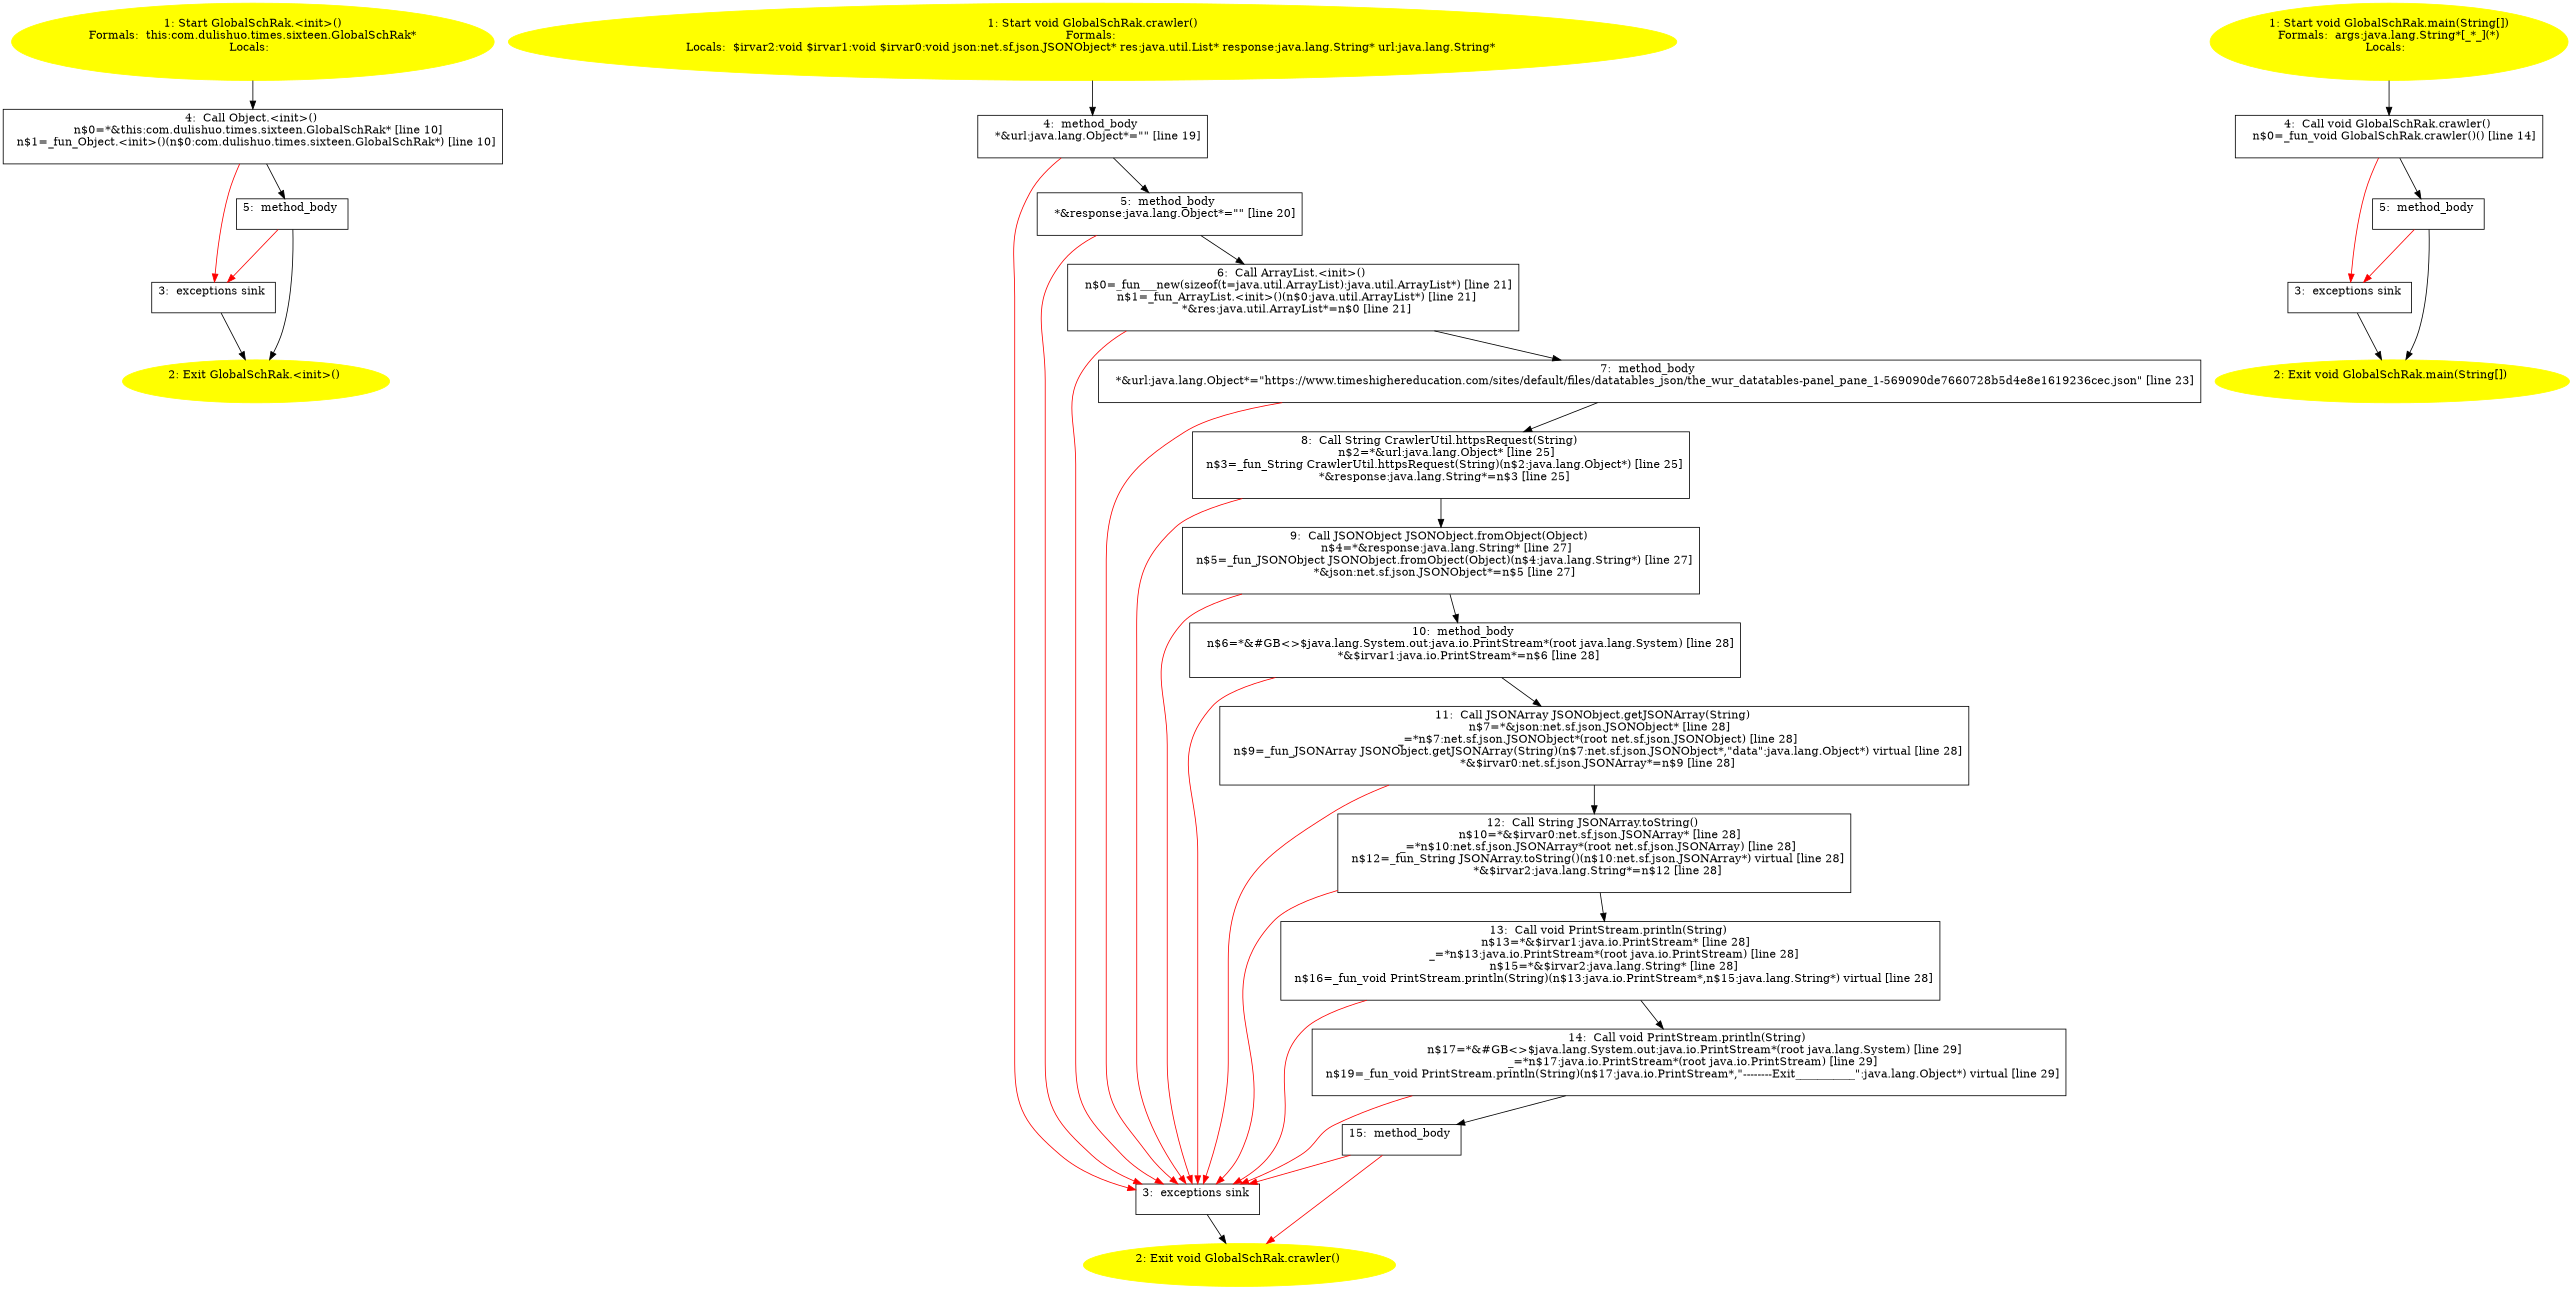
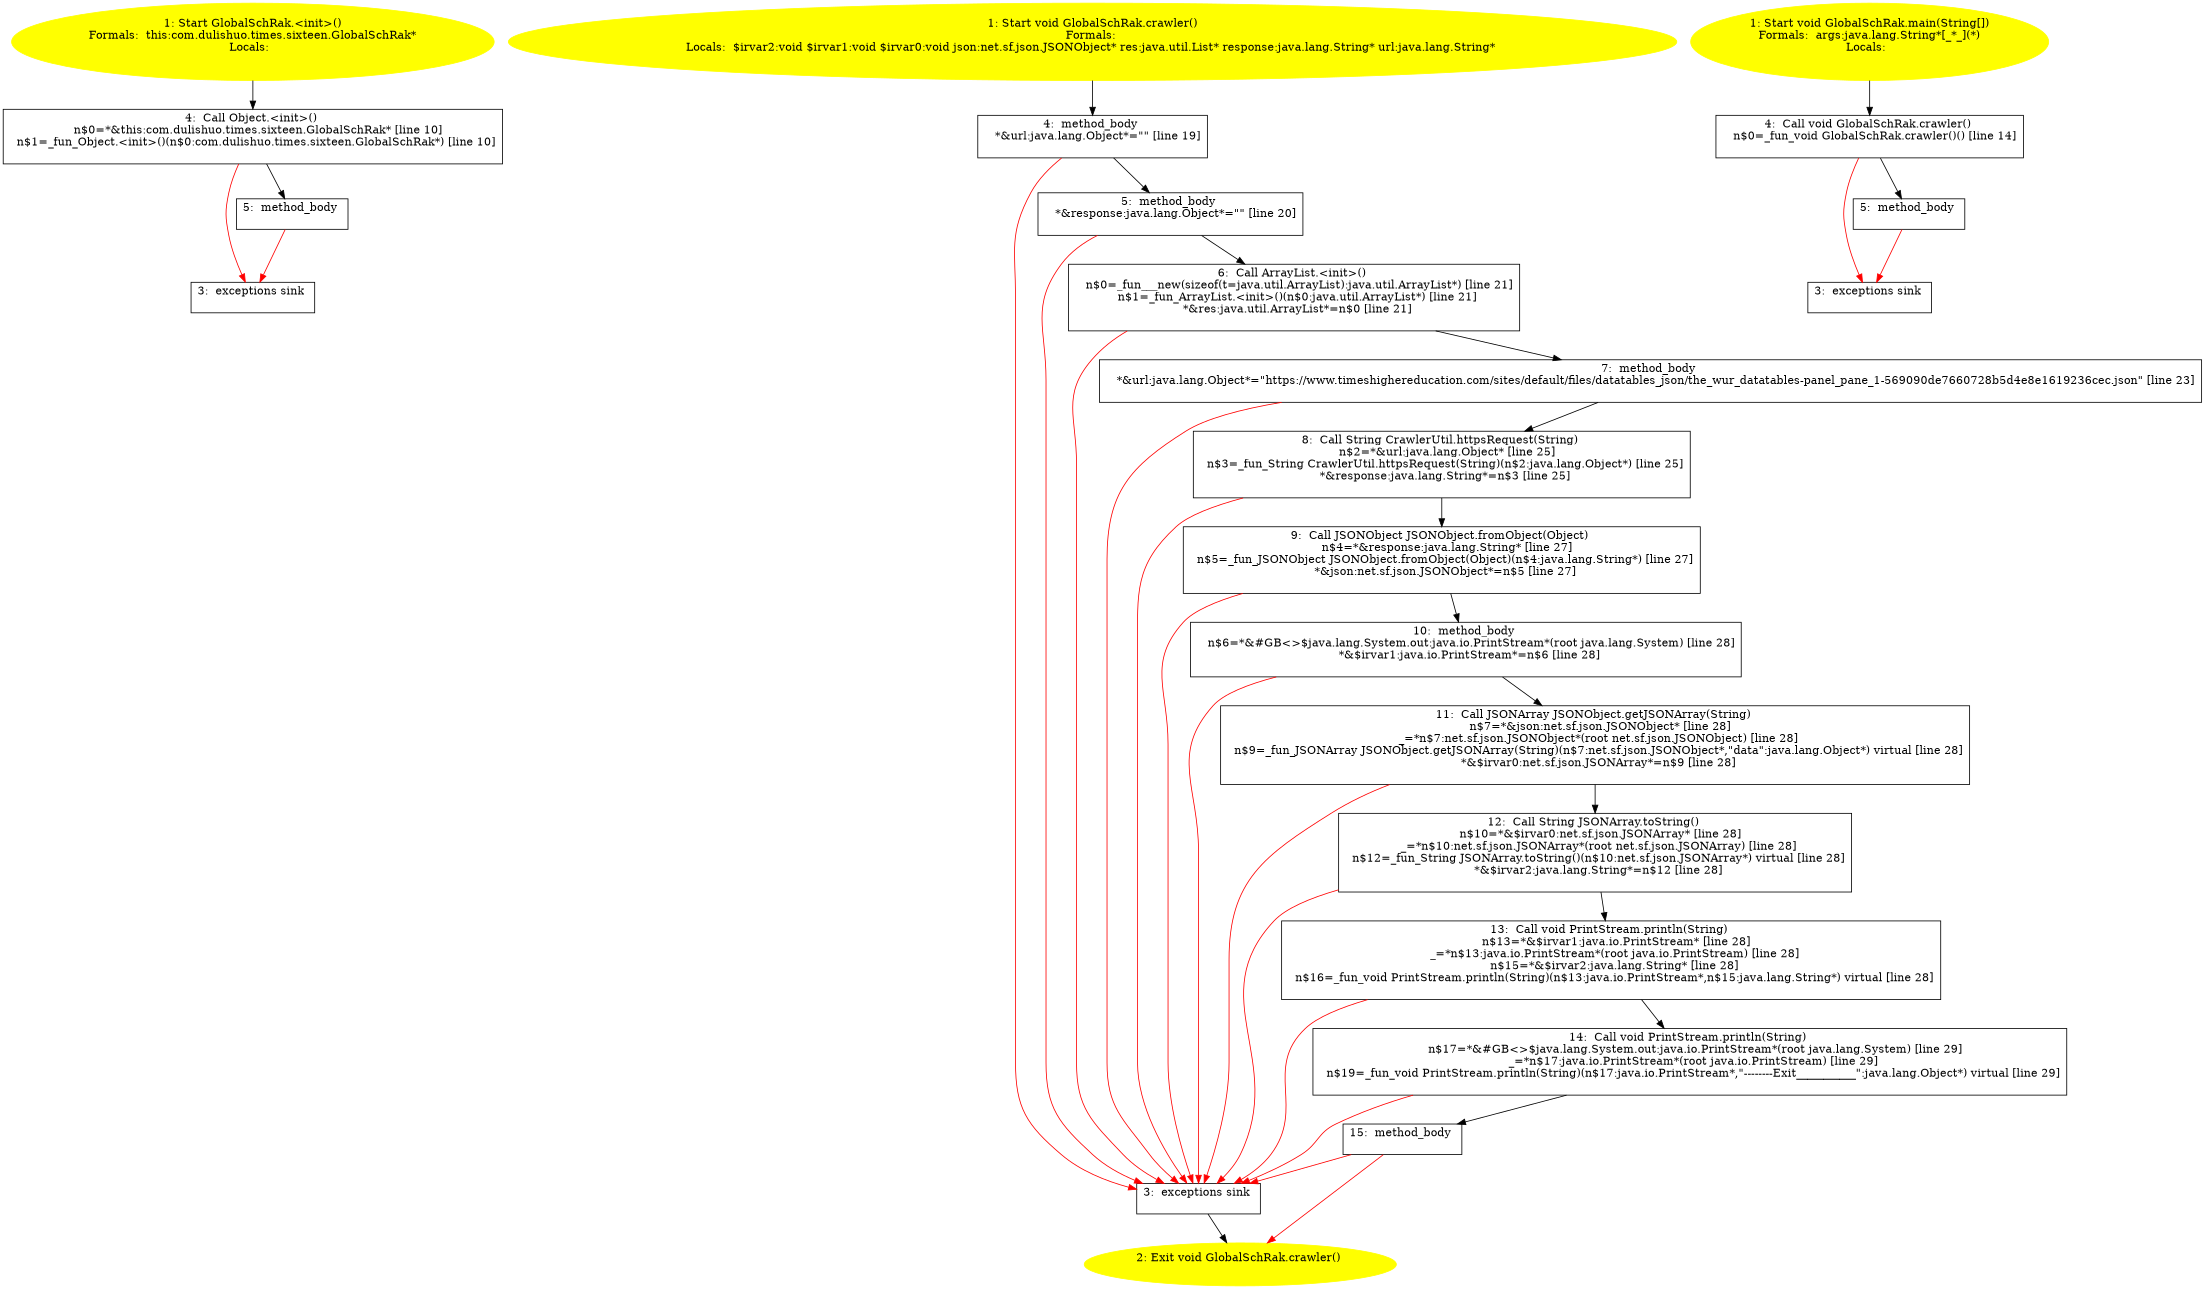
node "2: Exit GlobalSchRak.<init>()": removed
node "2: Exit void GlobalSchRak.main(String[])": removed
